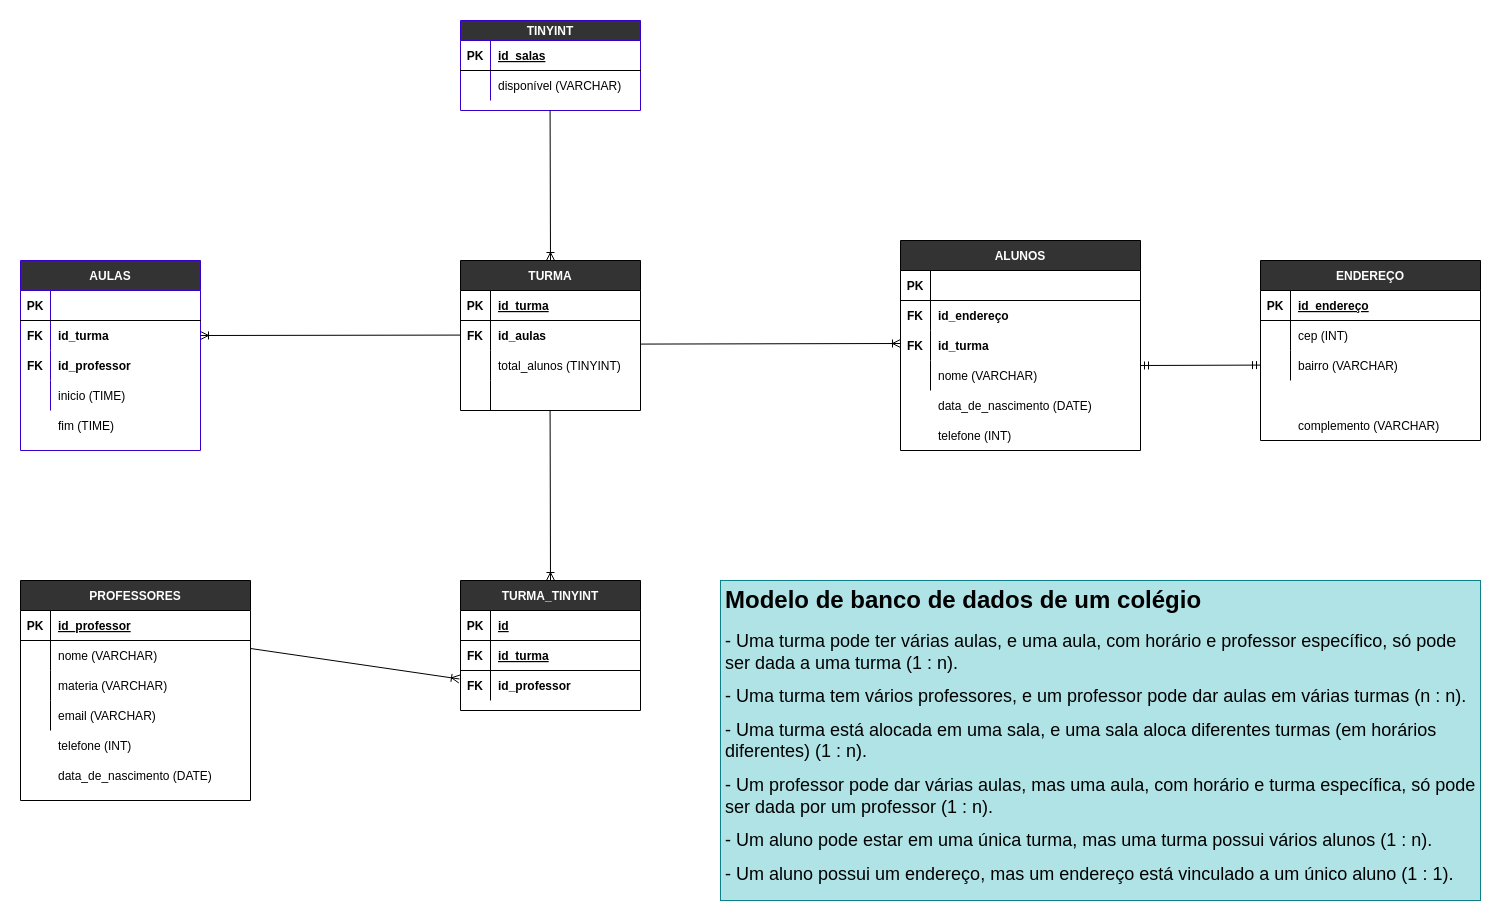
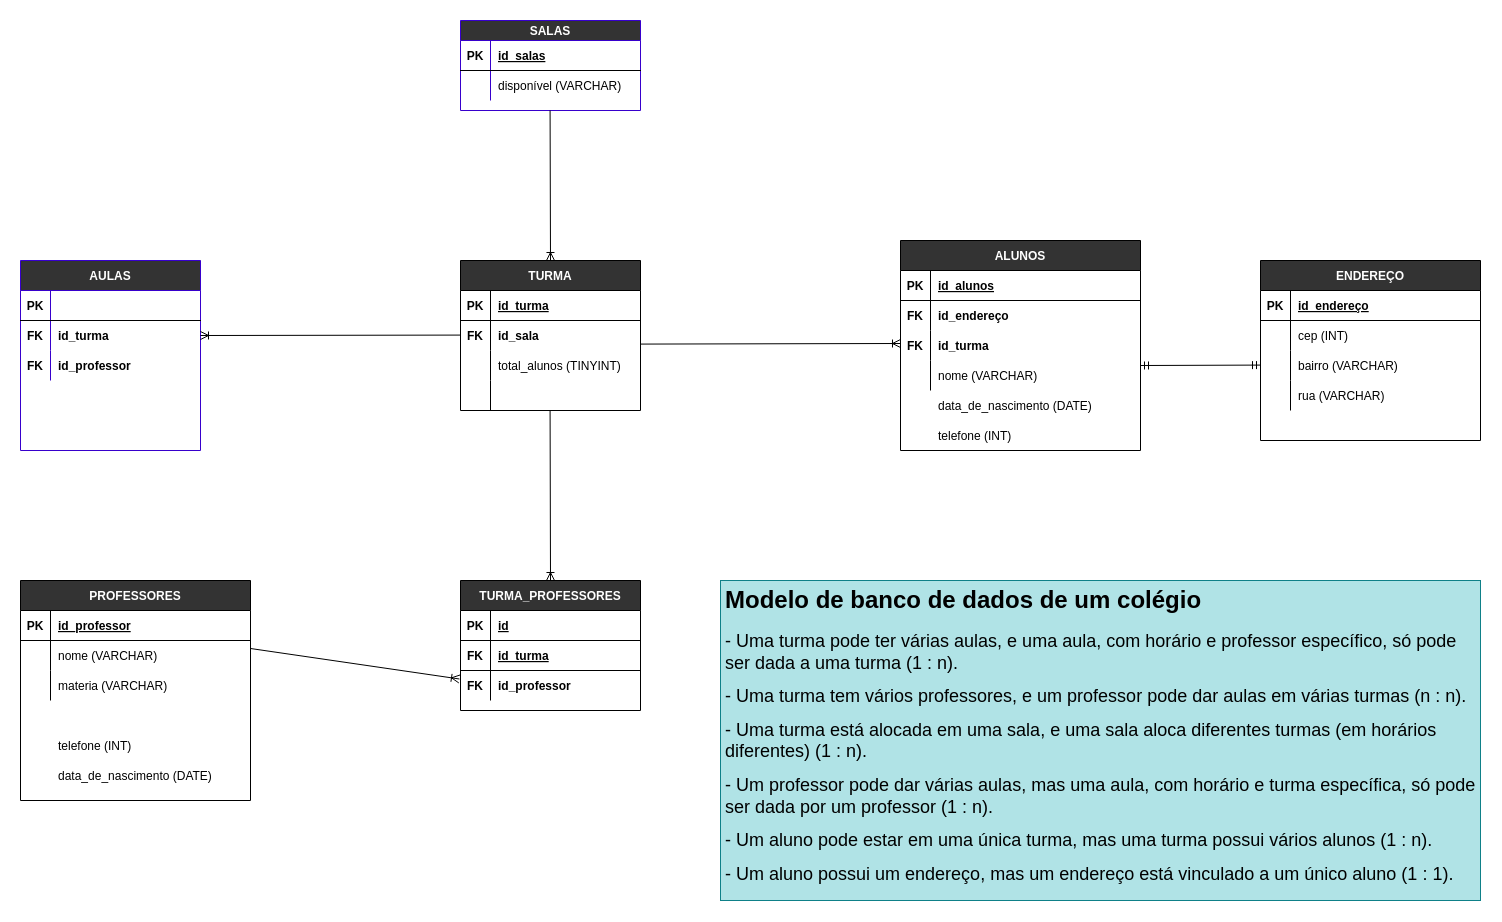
node "TINYINT": label "TINYINT" -> "SALAS"
node "id_alunos": added
node "id_aulas": label "id_aulas" -> "id_sala"
node "inicio (TIME)": removed
node "rua (VARCHAR)": added
node "fim (TIME)": removed
node "complemento (VARCHAR)": removed
node "TURMA_TINYINT": label "TURMA_TINYINT" -> "TURMA_PROFESSORES"
node "email (VARCHAR)": removed
